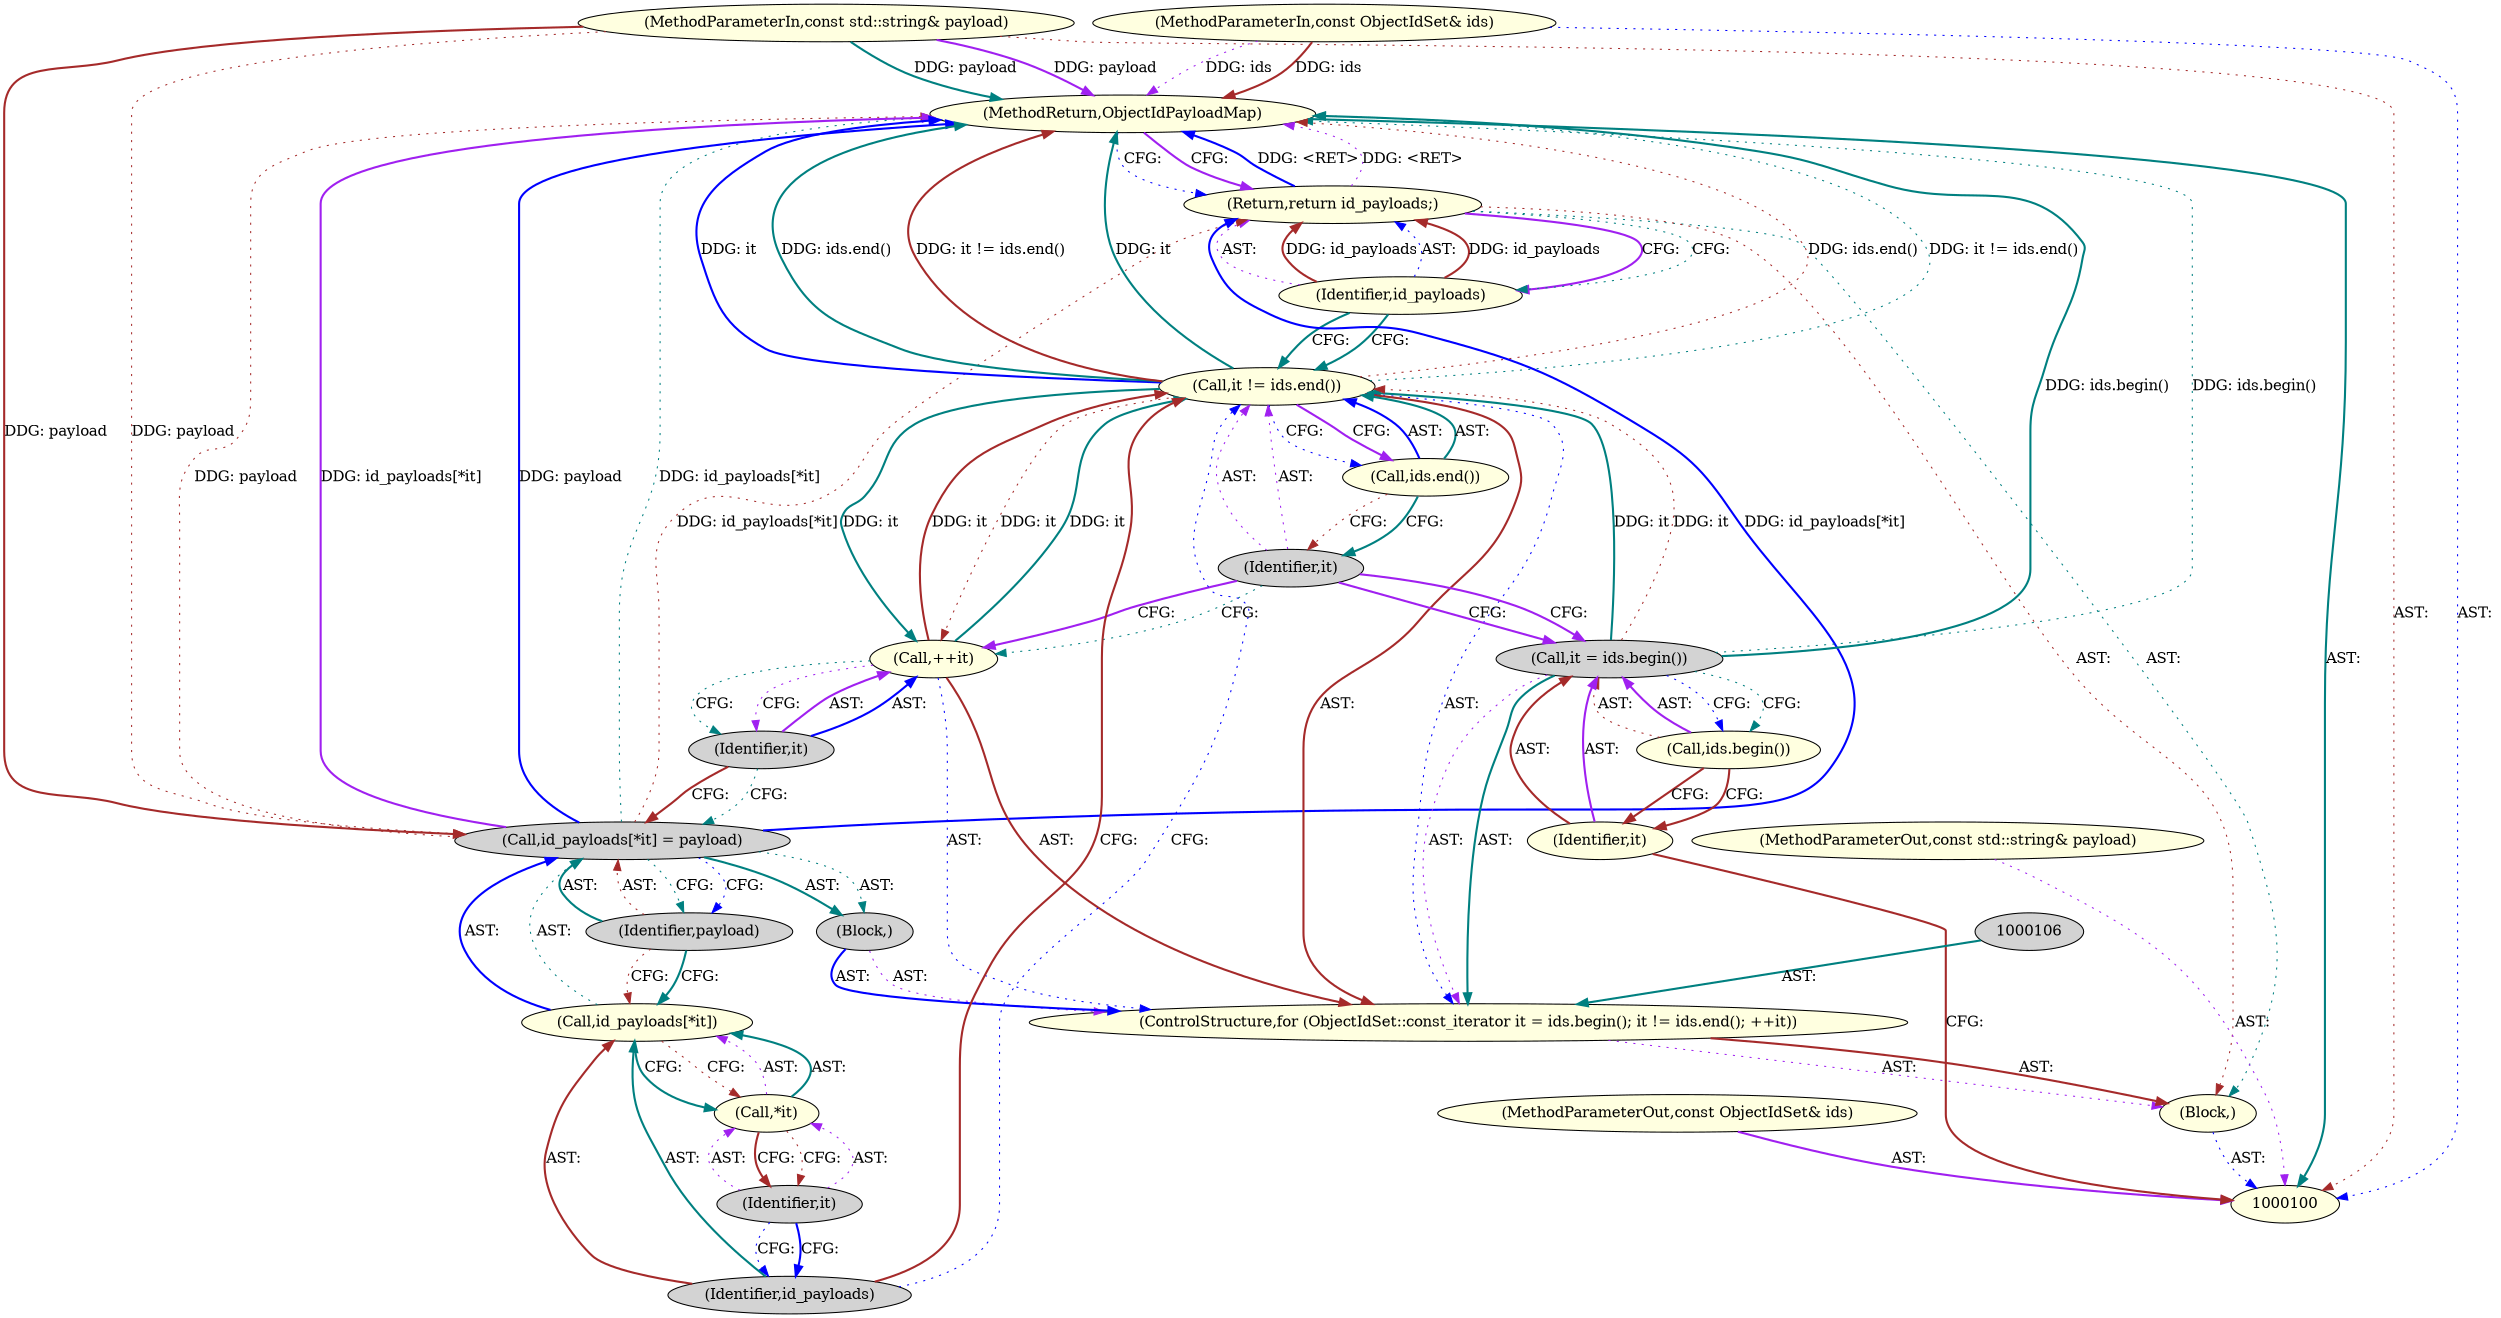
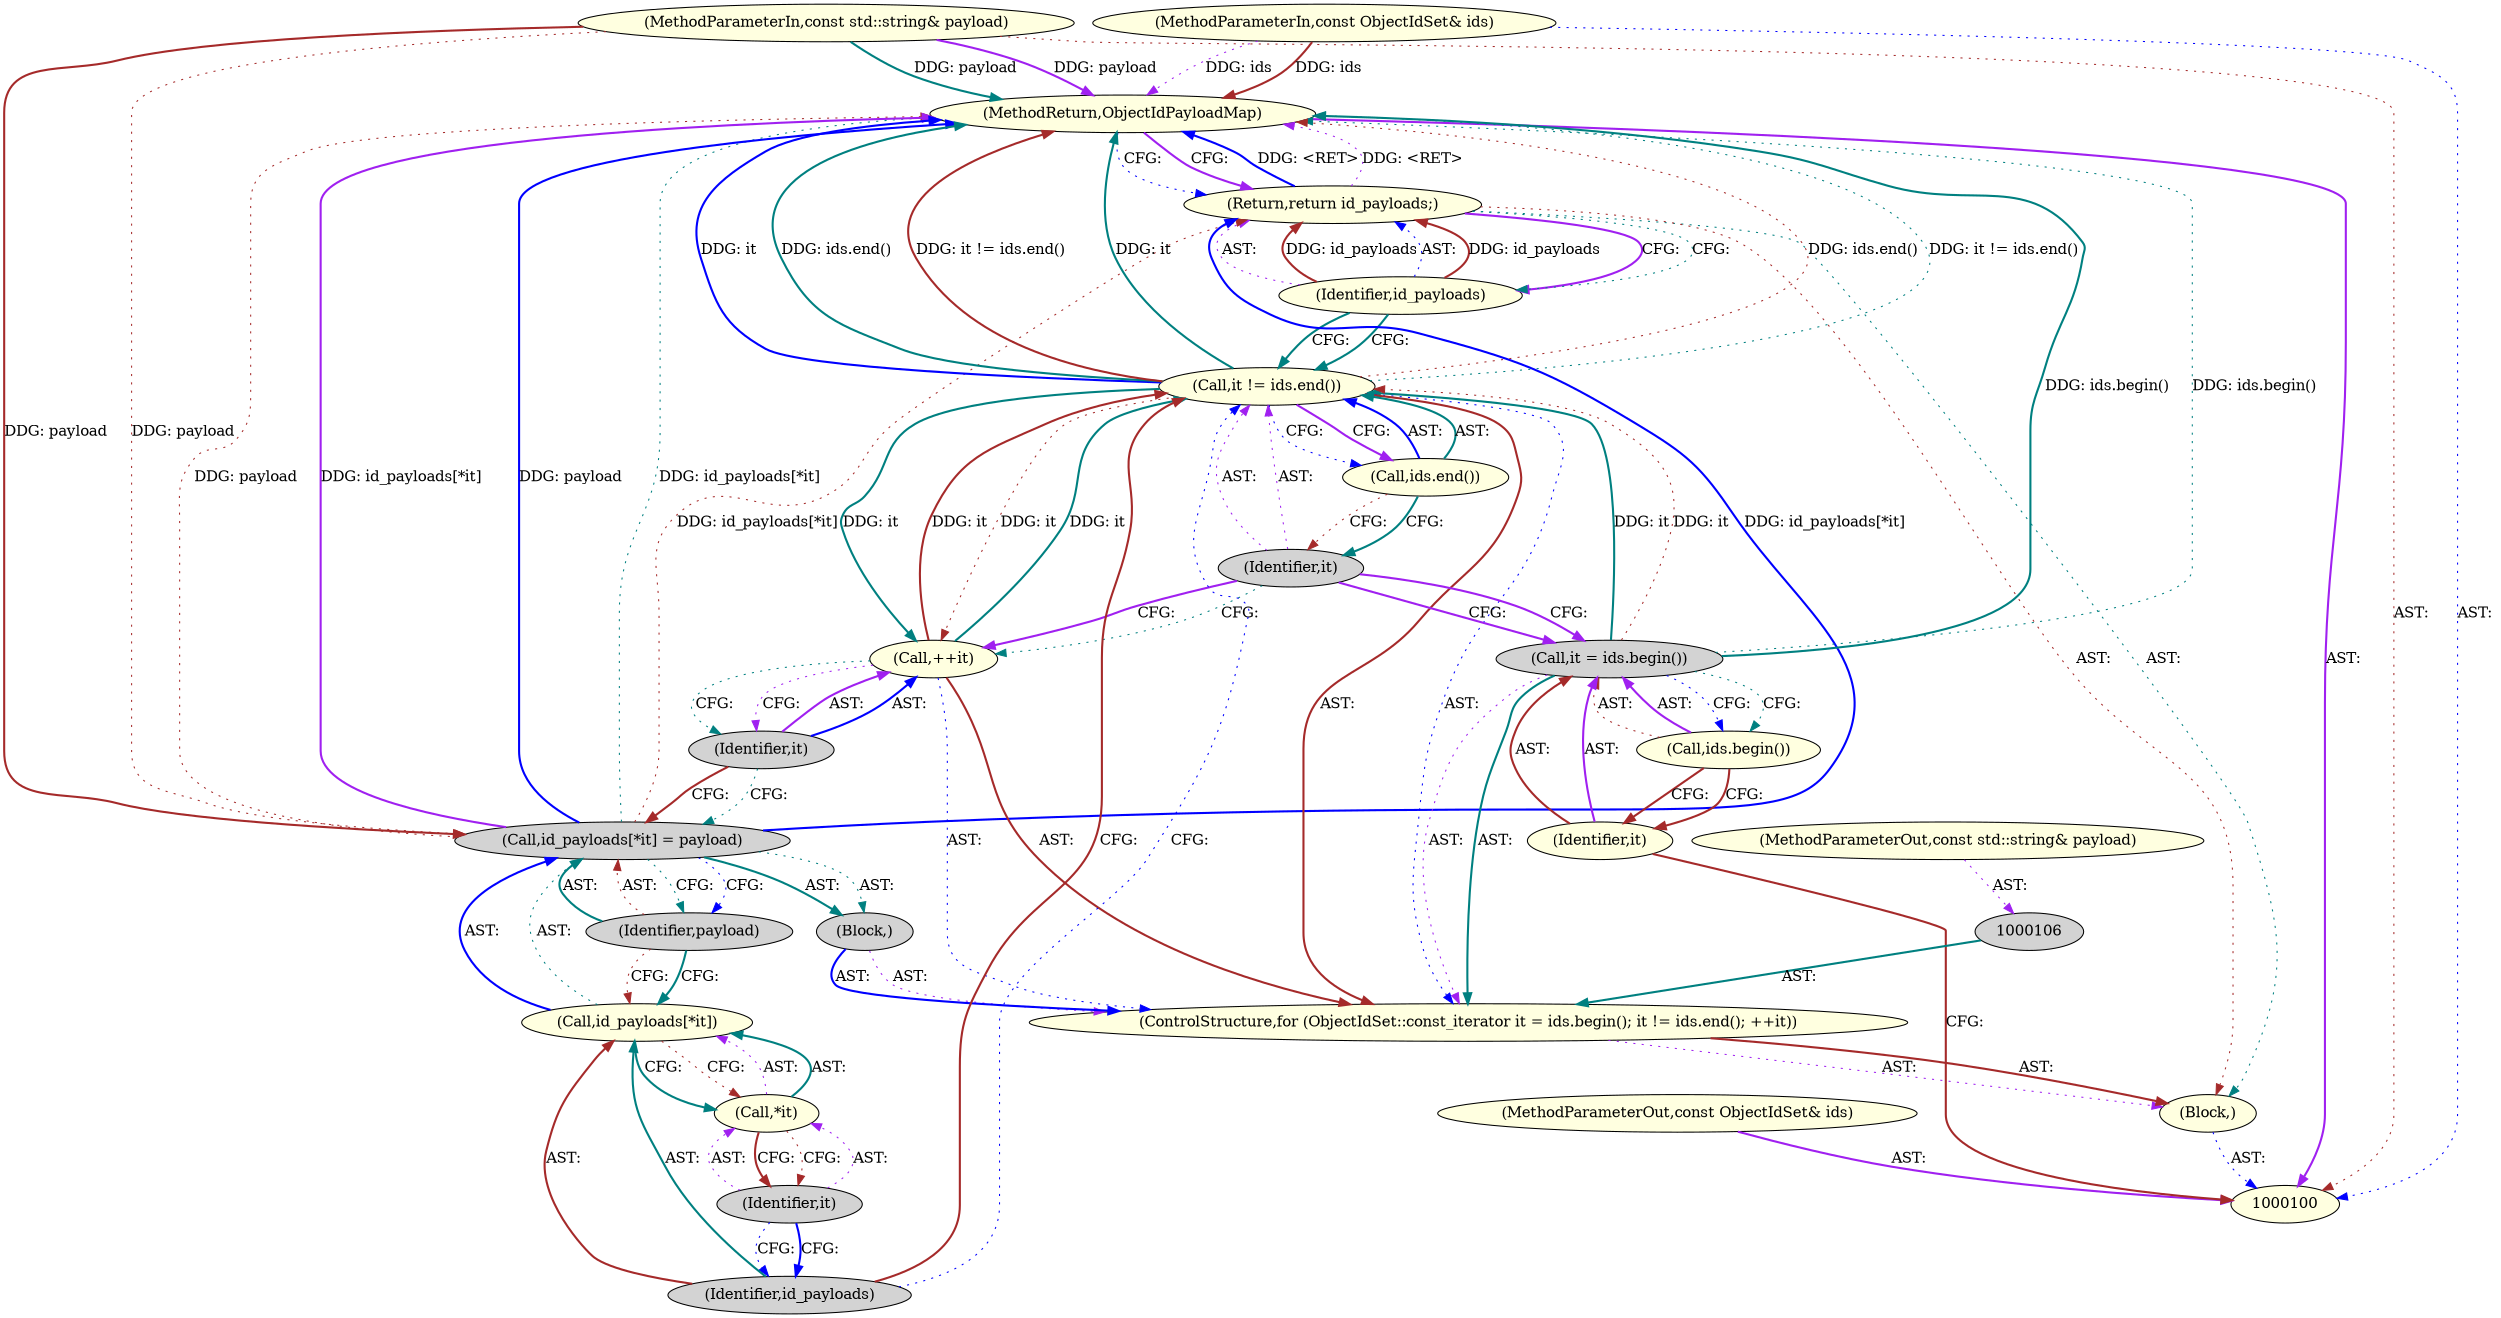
edge "(MethodReturn,ObjectIdPayloadMap)" -> "1000100": color teal -> purple
edge "(MethodParameterOut,const std::string& payload)" -> "1000100": now "(MethodParameterOut,const std::string& payload)" -> "1000106"
